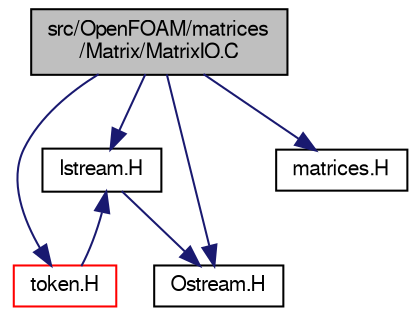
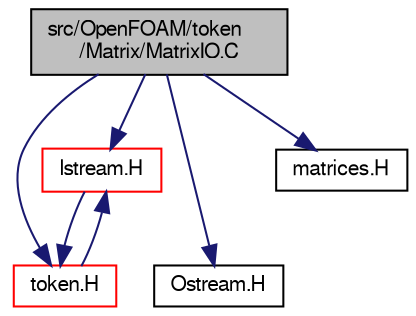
node "src/OpenFOAM/matrices /Matrix/MatrixIO.C": label "src/OpenFOAM/matrices /Matrix/MatrixIO.C" -> "src/OpenFOAM/token /Matrix/MatrixIO.C"
node "Istream.H": color black -> red
edge "Istream.H" -> "Ostream.H": now "Istream.H" -> "token.H"
